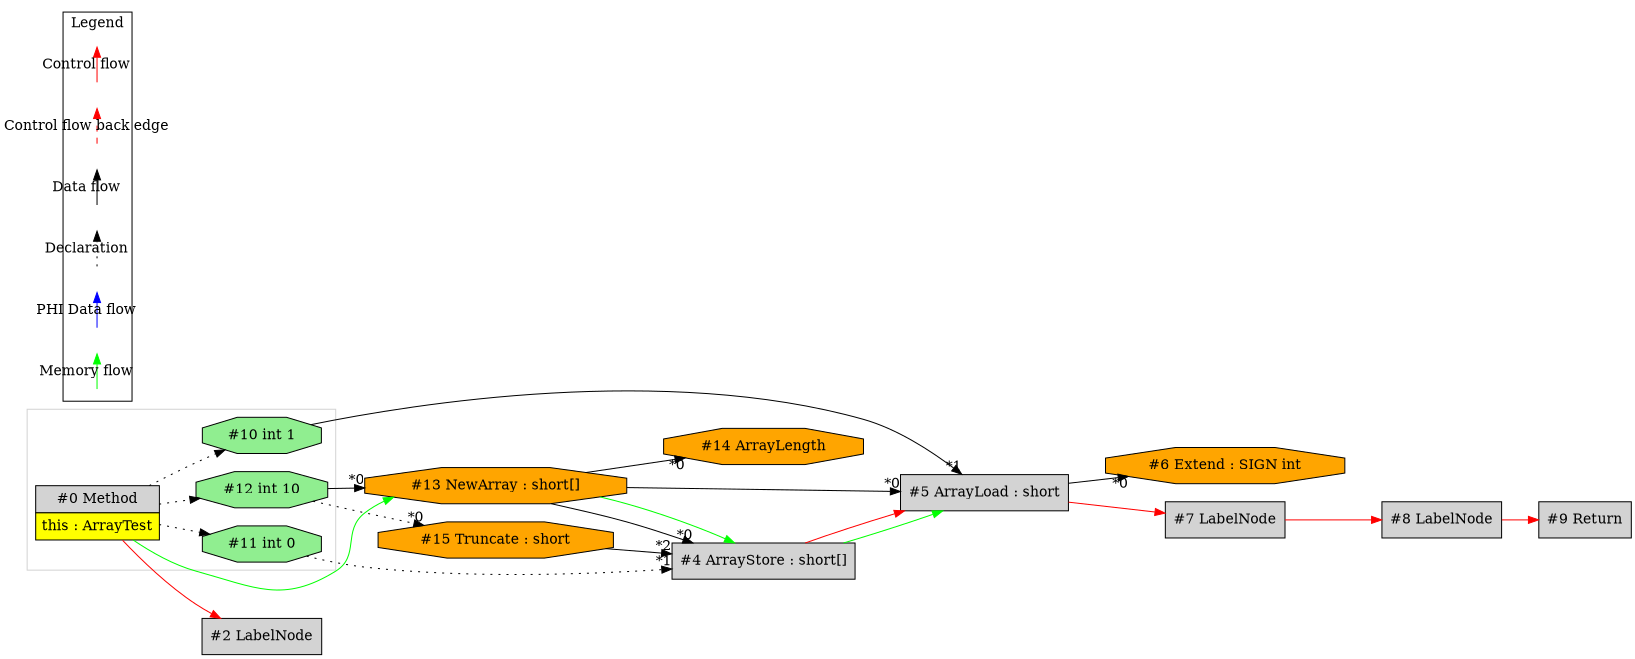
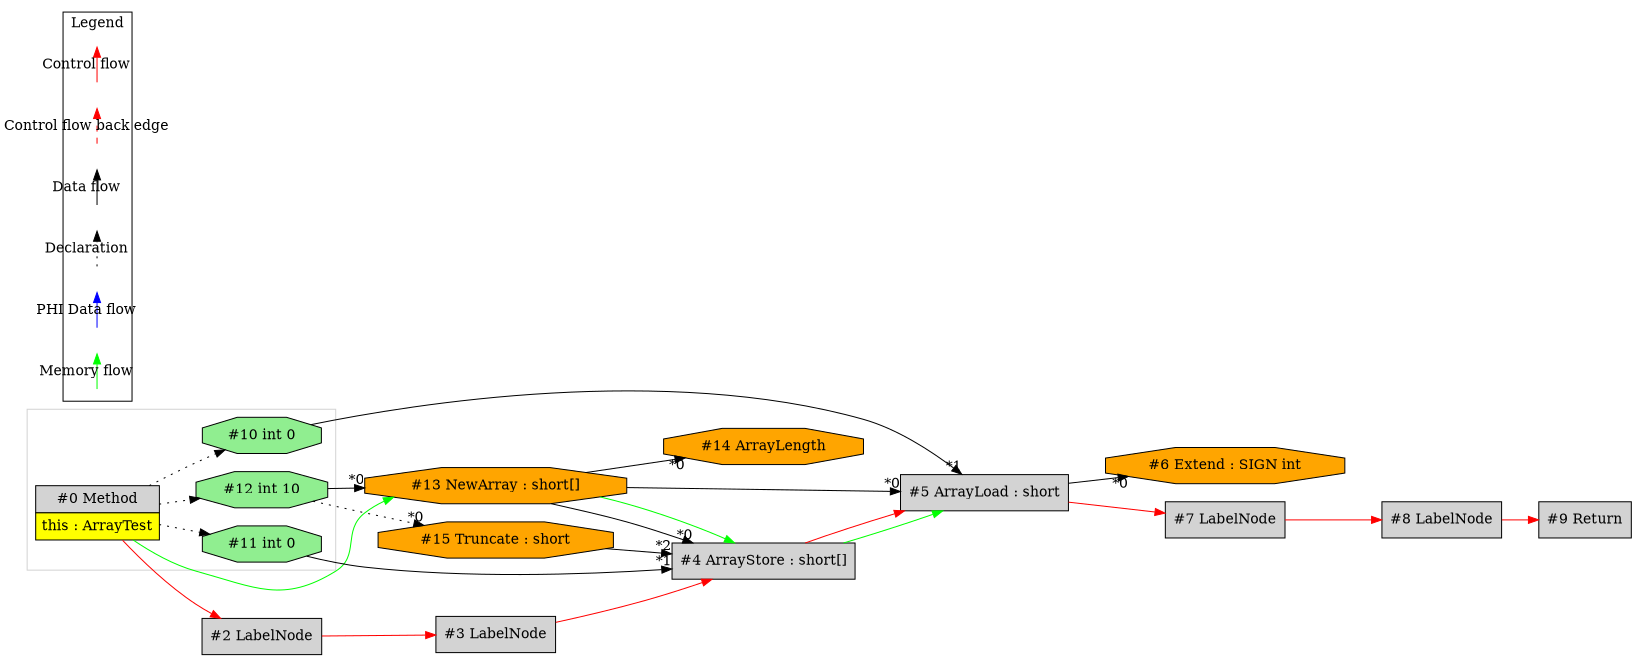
node "#10 int 1": label "#10 int 1" -> "#10 int 0"
edge "#11 int 0" -> "#4 ArrayStore : short[]": style dotted -> solid
node "#3 LabelNode": added
